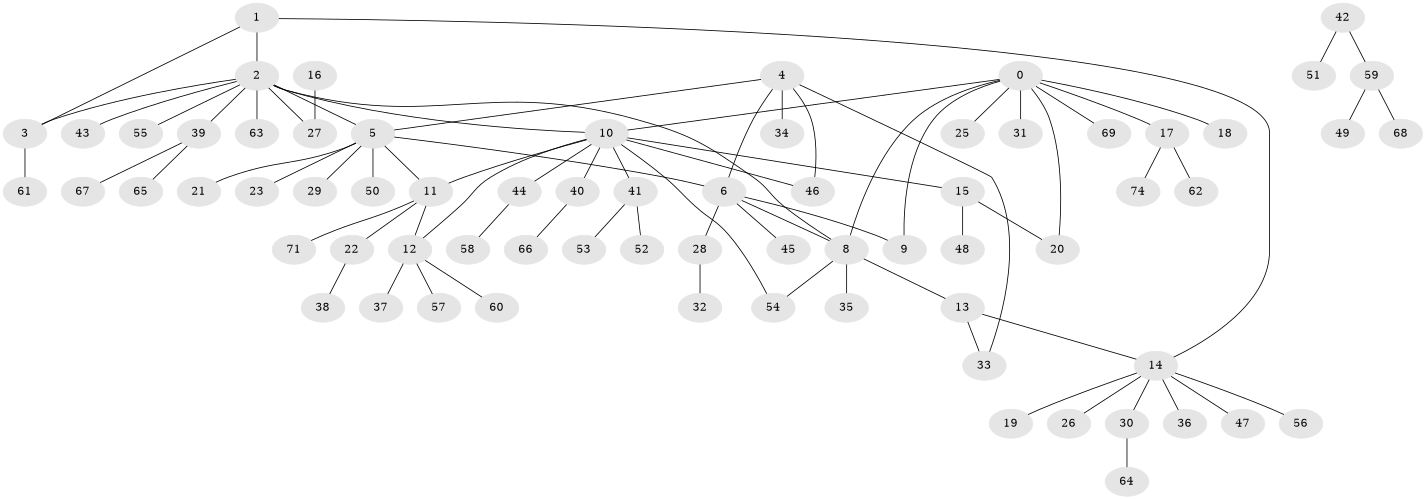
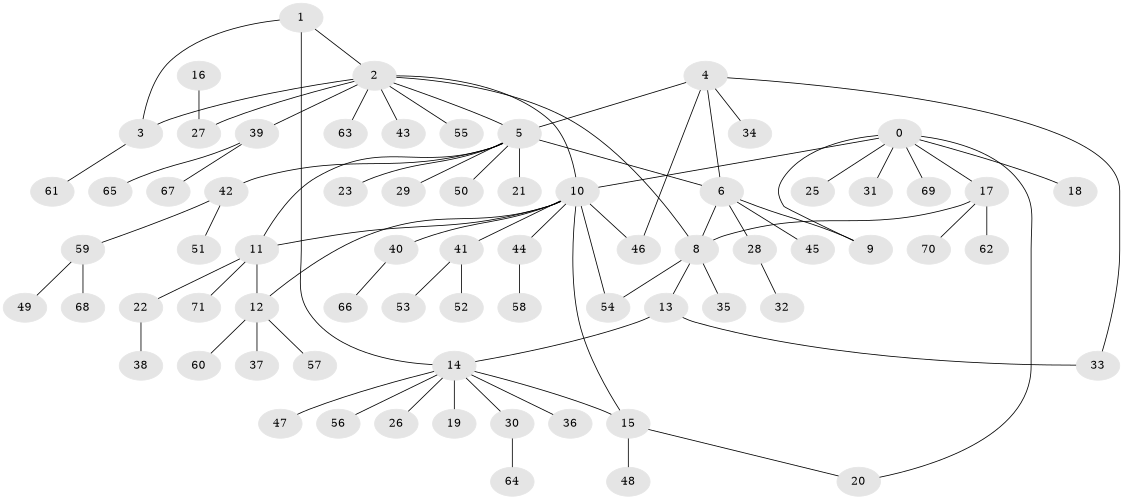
edge "0" -- "8": now "17" -- "8"
edge "5" -- "42": added
node "74": label "74" -> "70"
edge "14" -- "15": added
